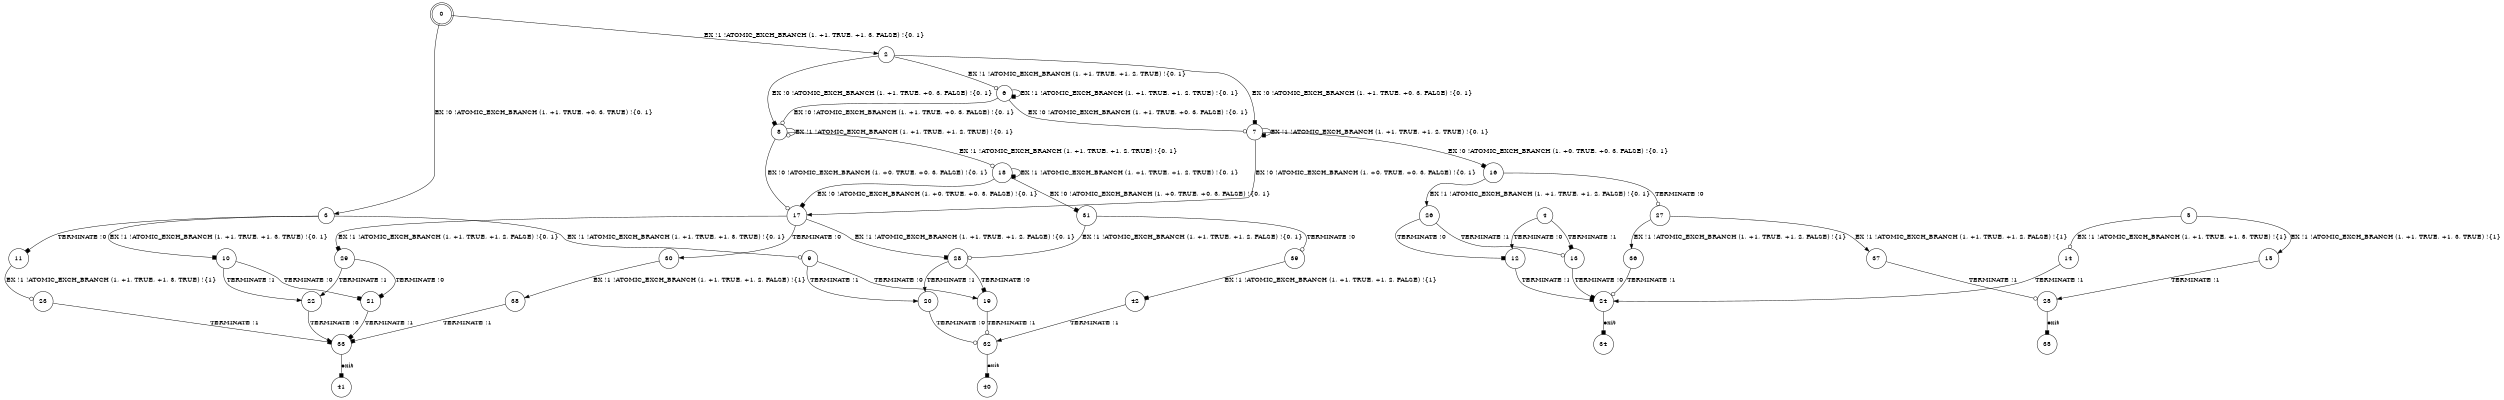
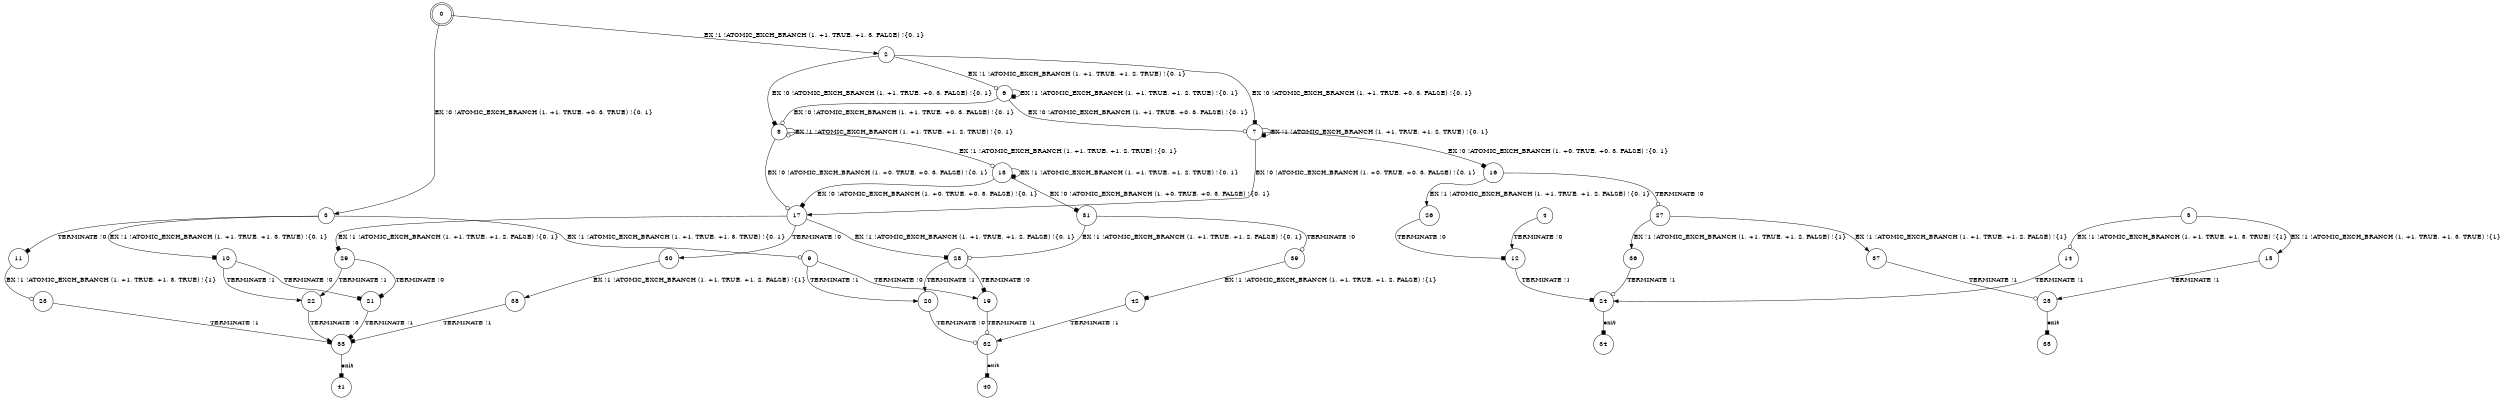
node "13": removed
